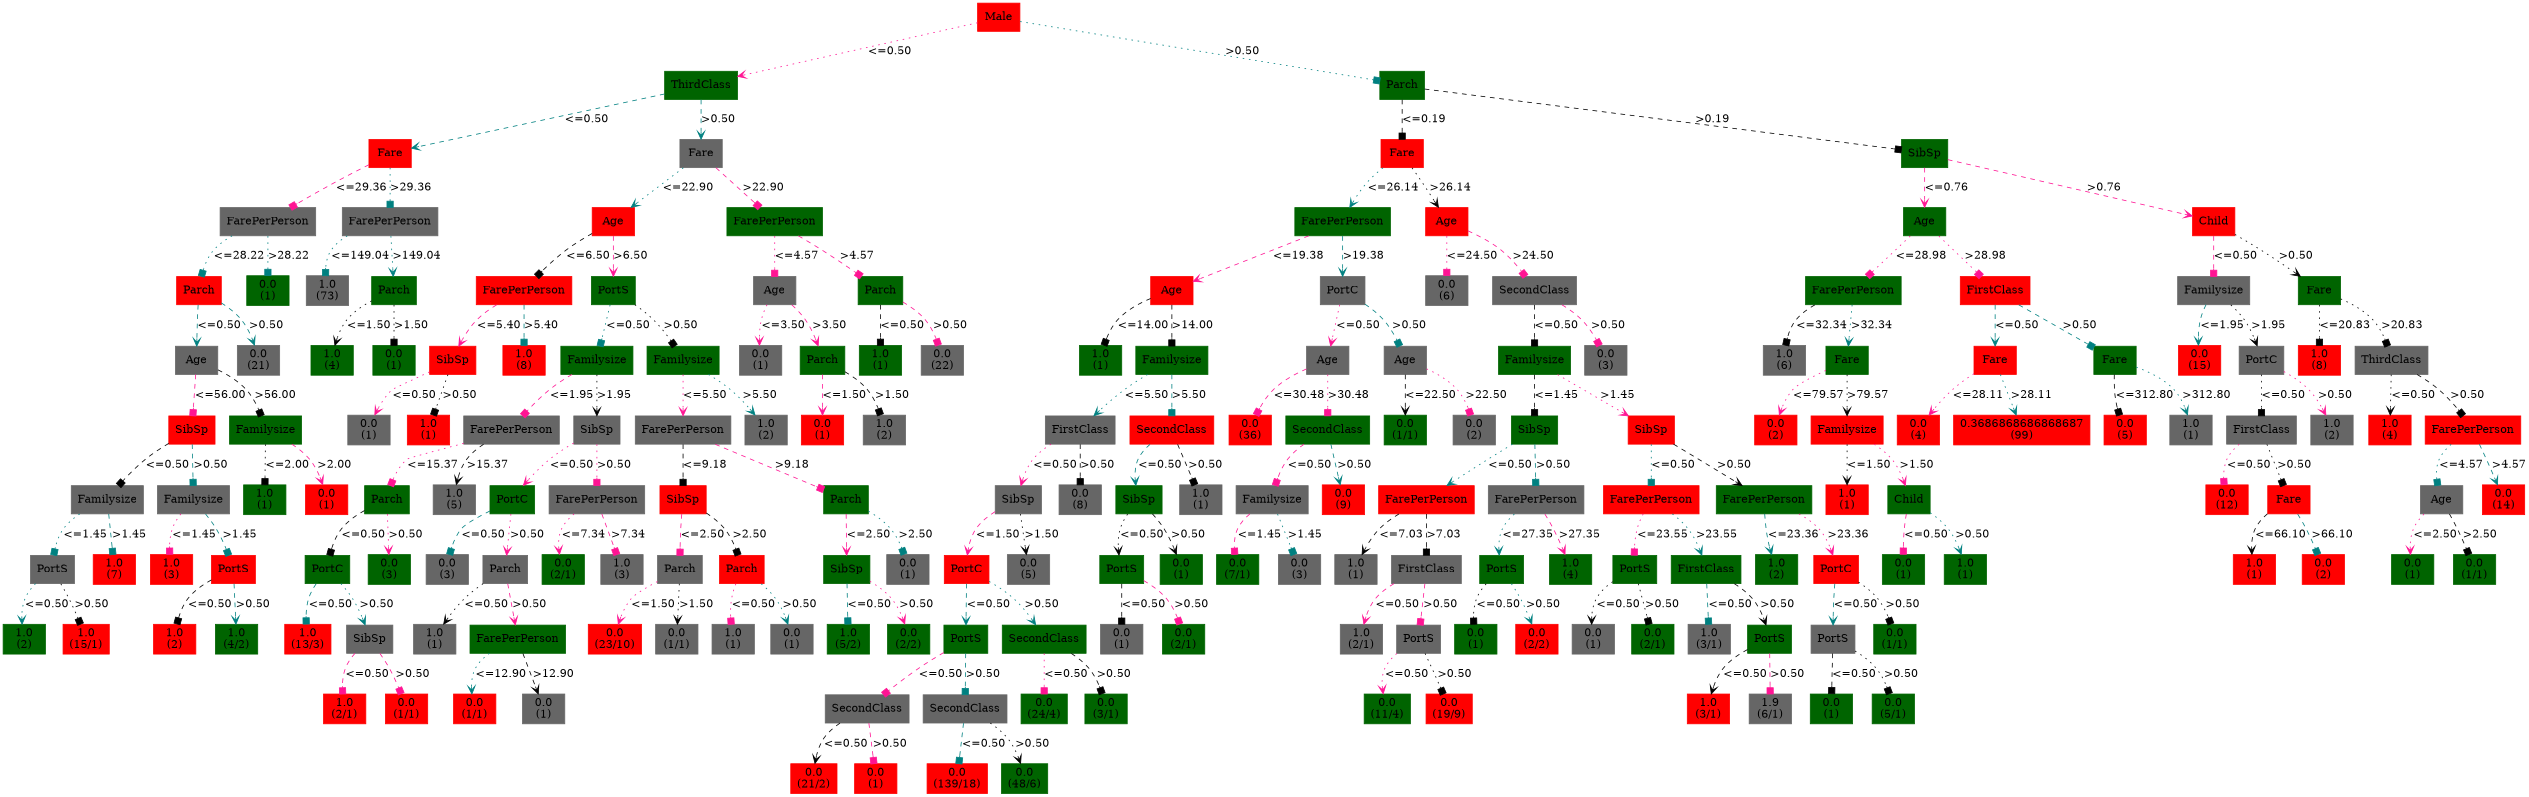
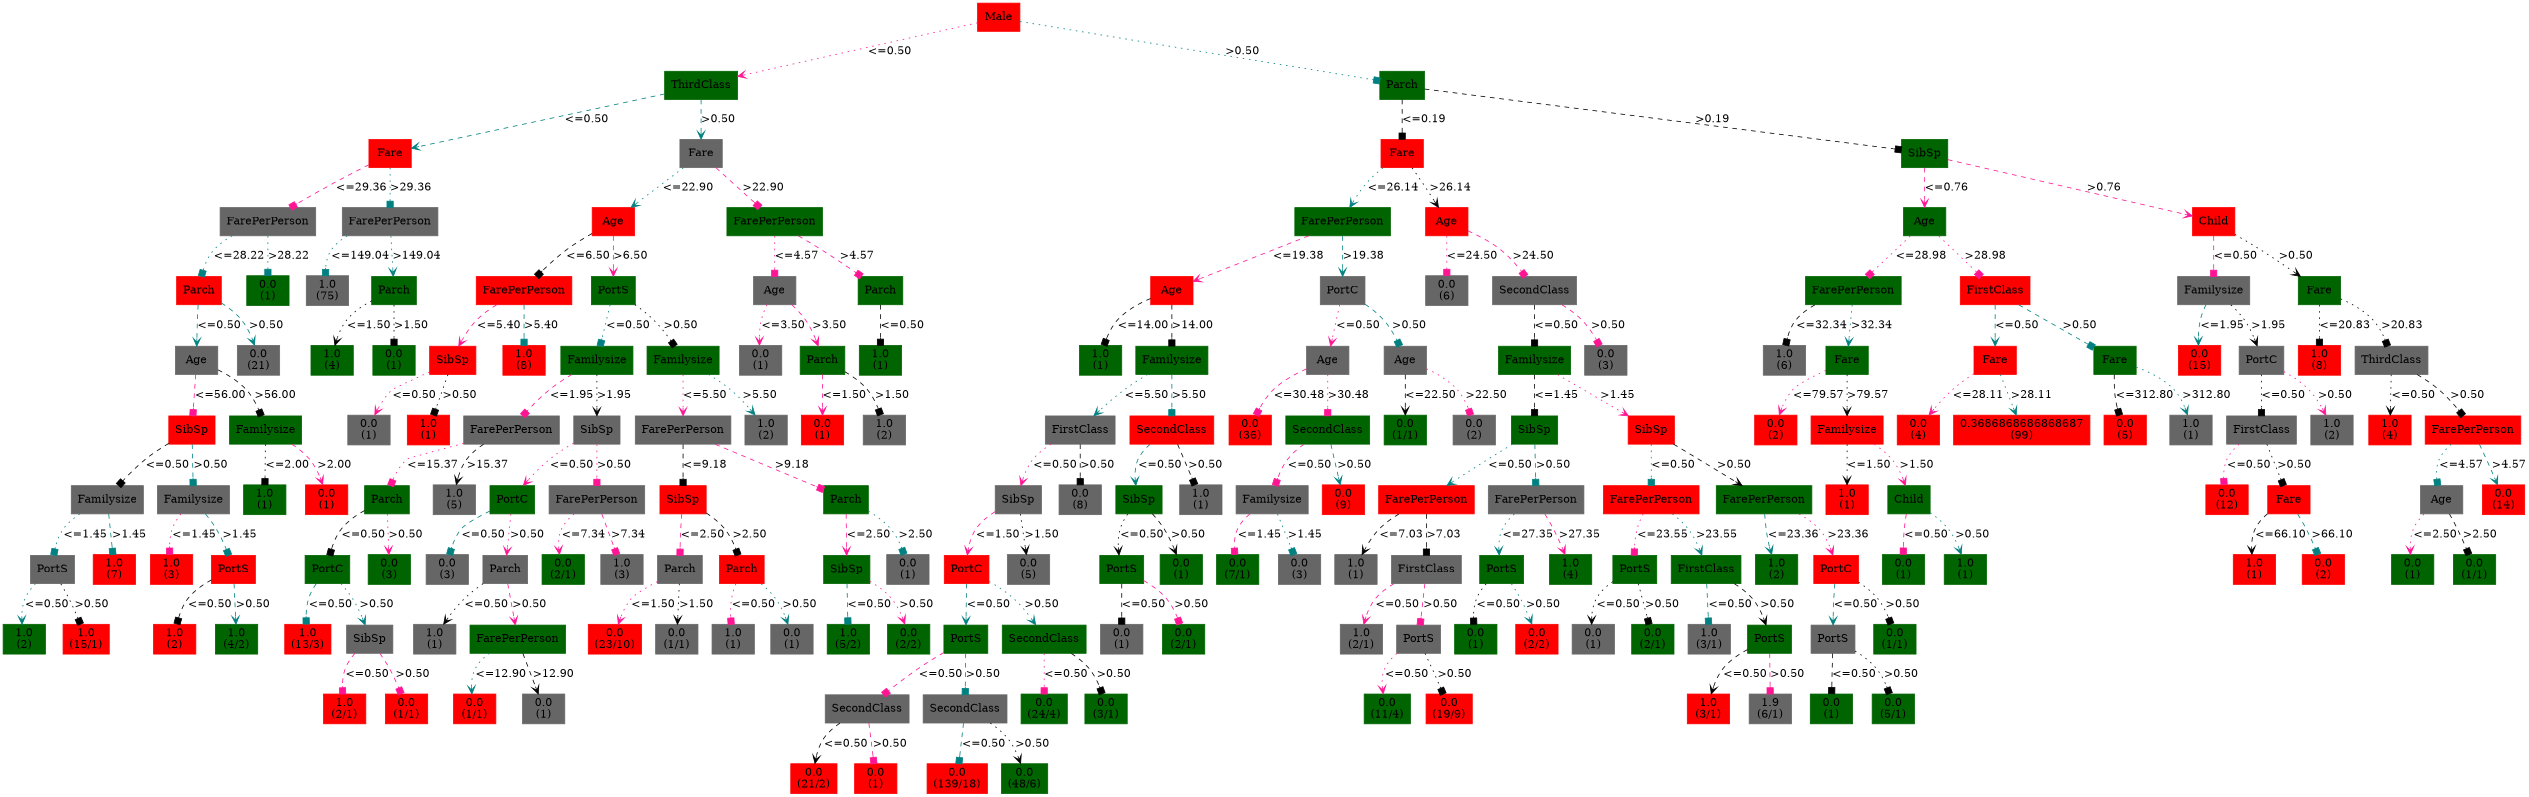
node "1.0 (73)": label "1.0 (73)" -> "1.0 (75)"
node "0.0 (22)": removed
